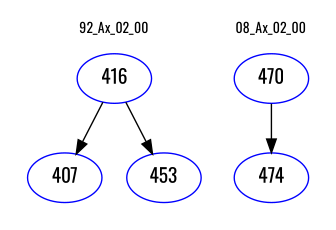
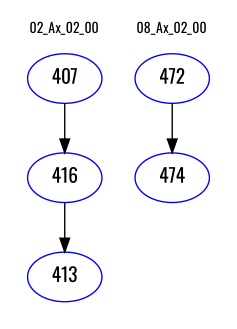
cluster "92_Ax_02_00": label "92_Ax_02_00" -> "02_Ax_02_00"
node "470": label "470" -> "472"
edge "416" -> "407": reversed
node "453": label "453" -> "413"
